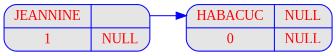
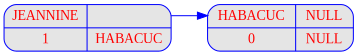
node "JEANNINE": text "NULL" -> "HABACUC"
